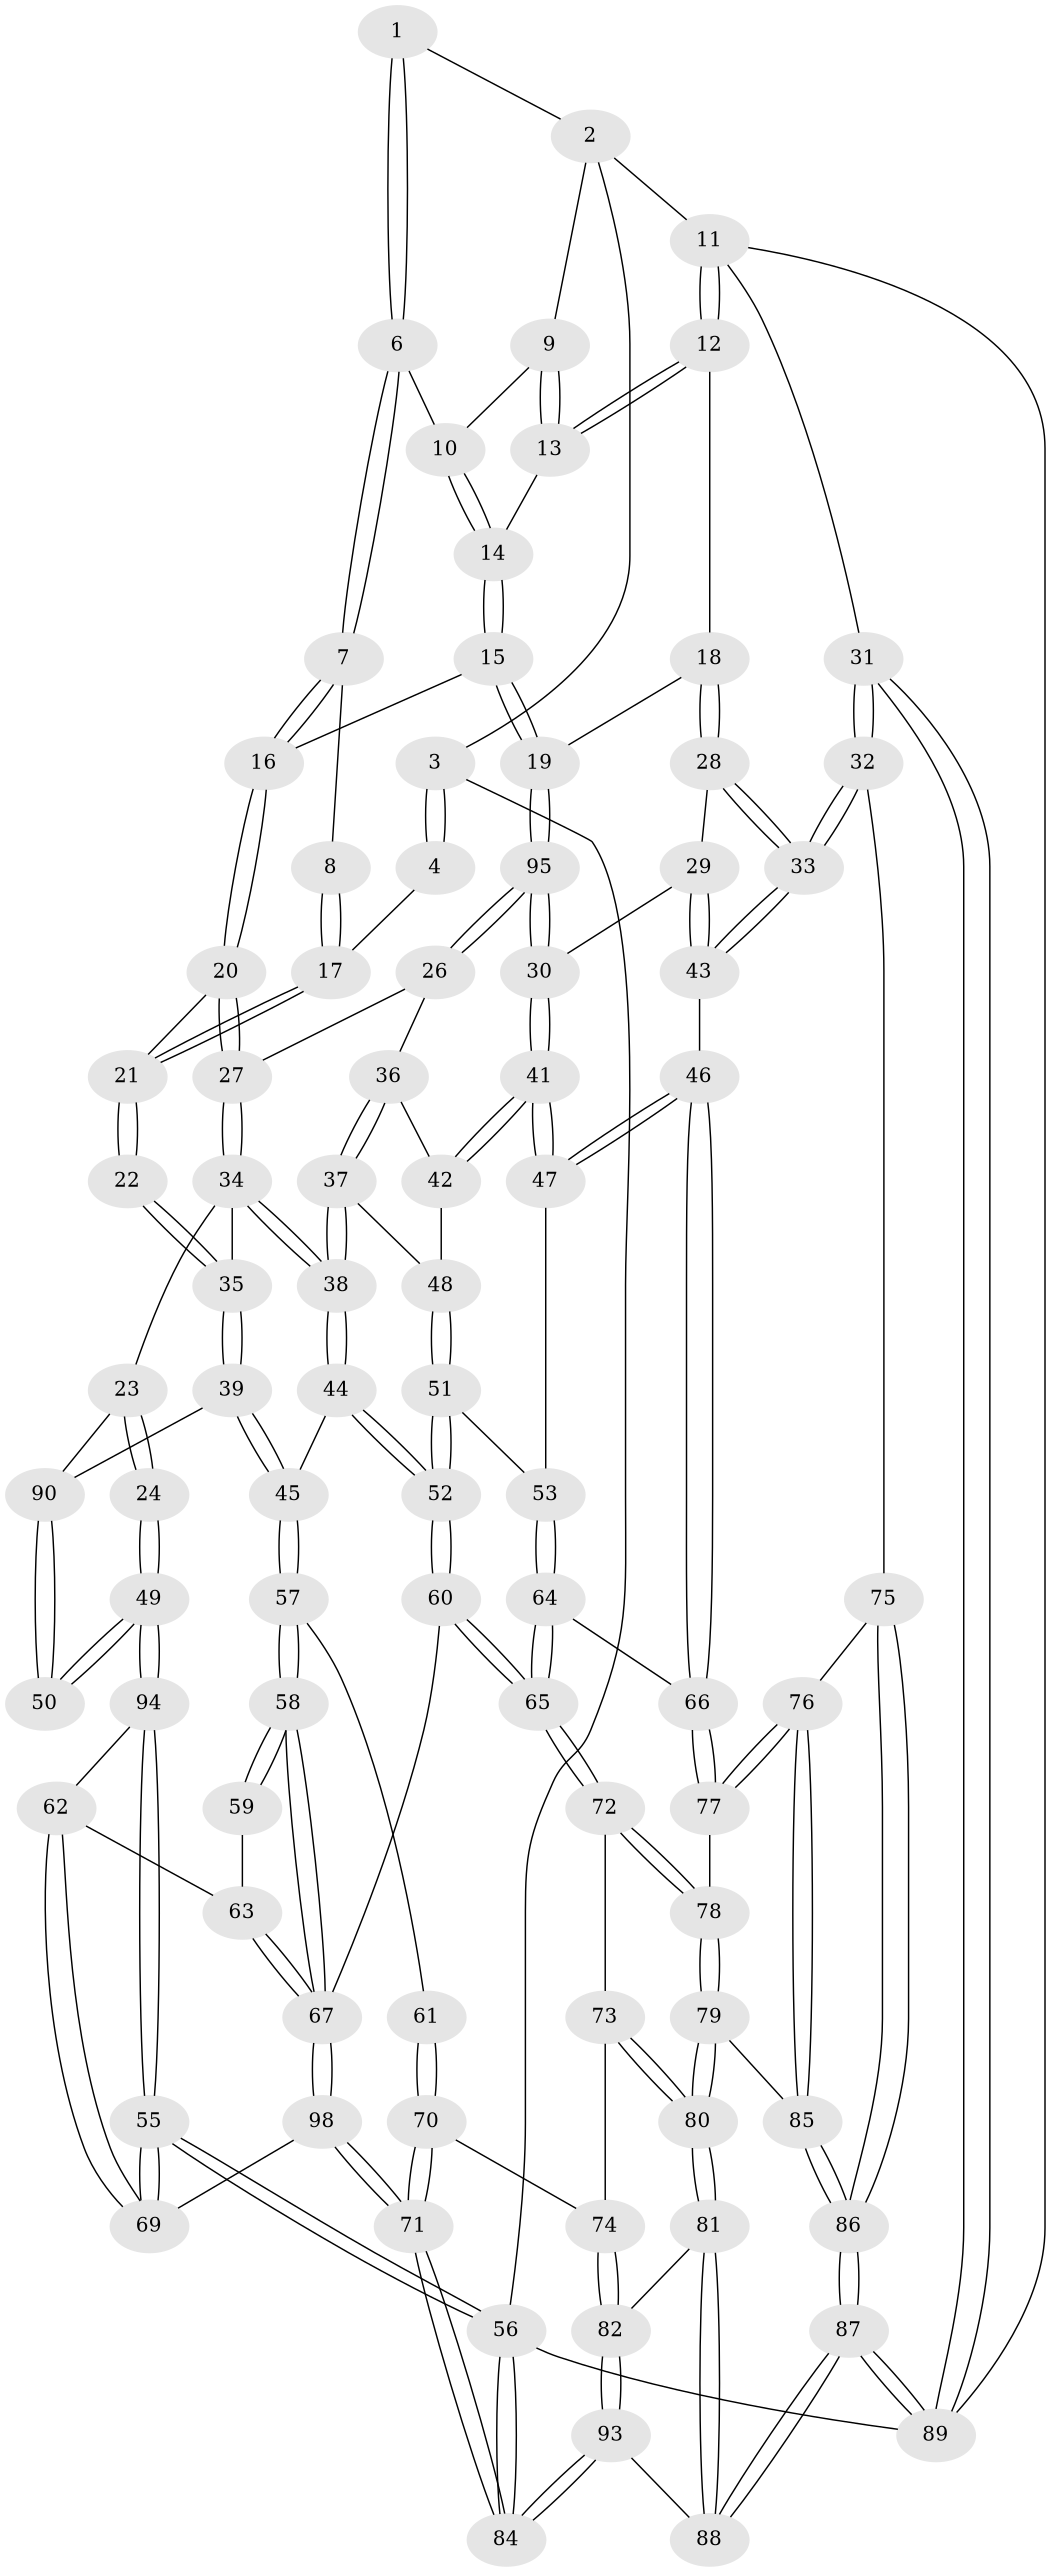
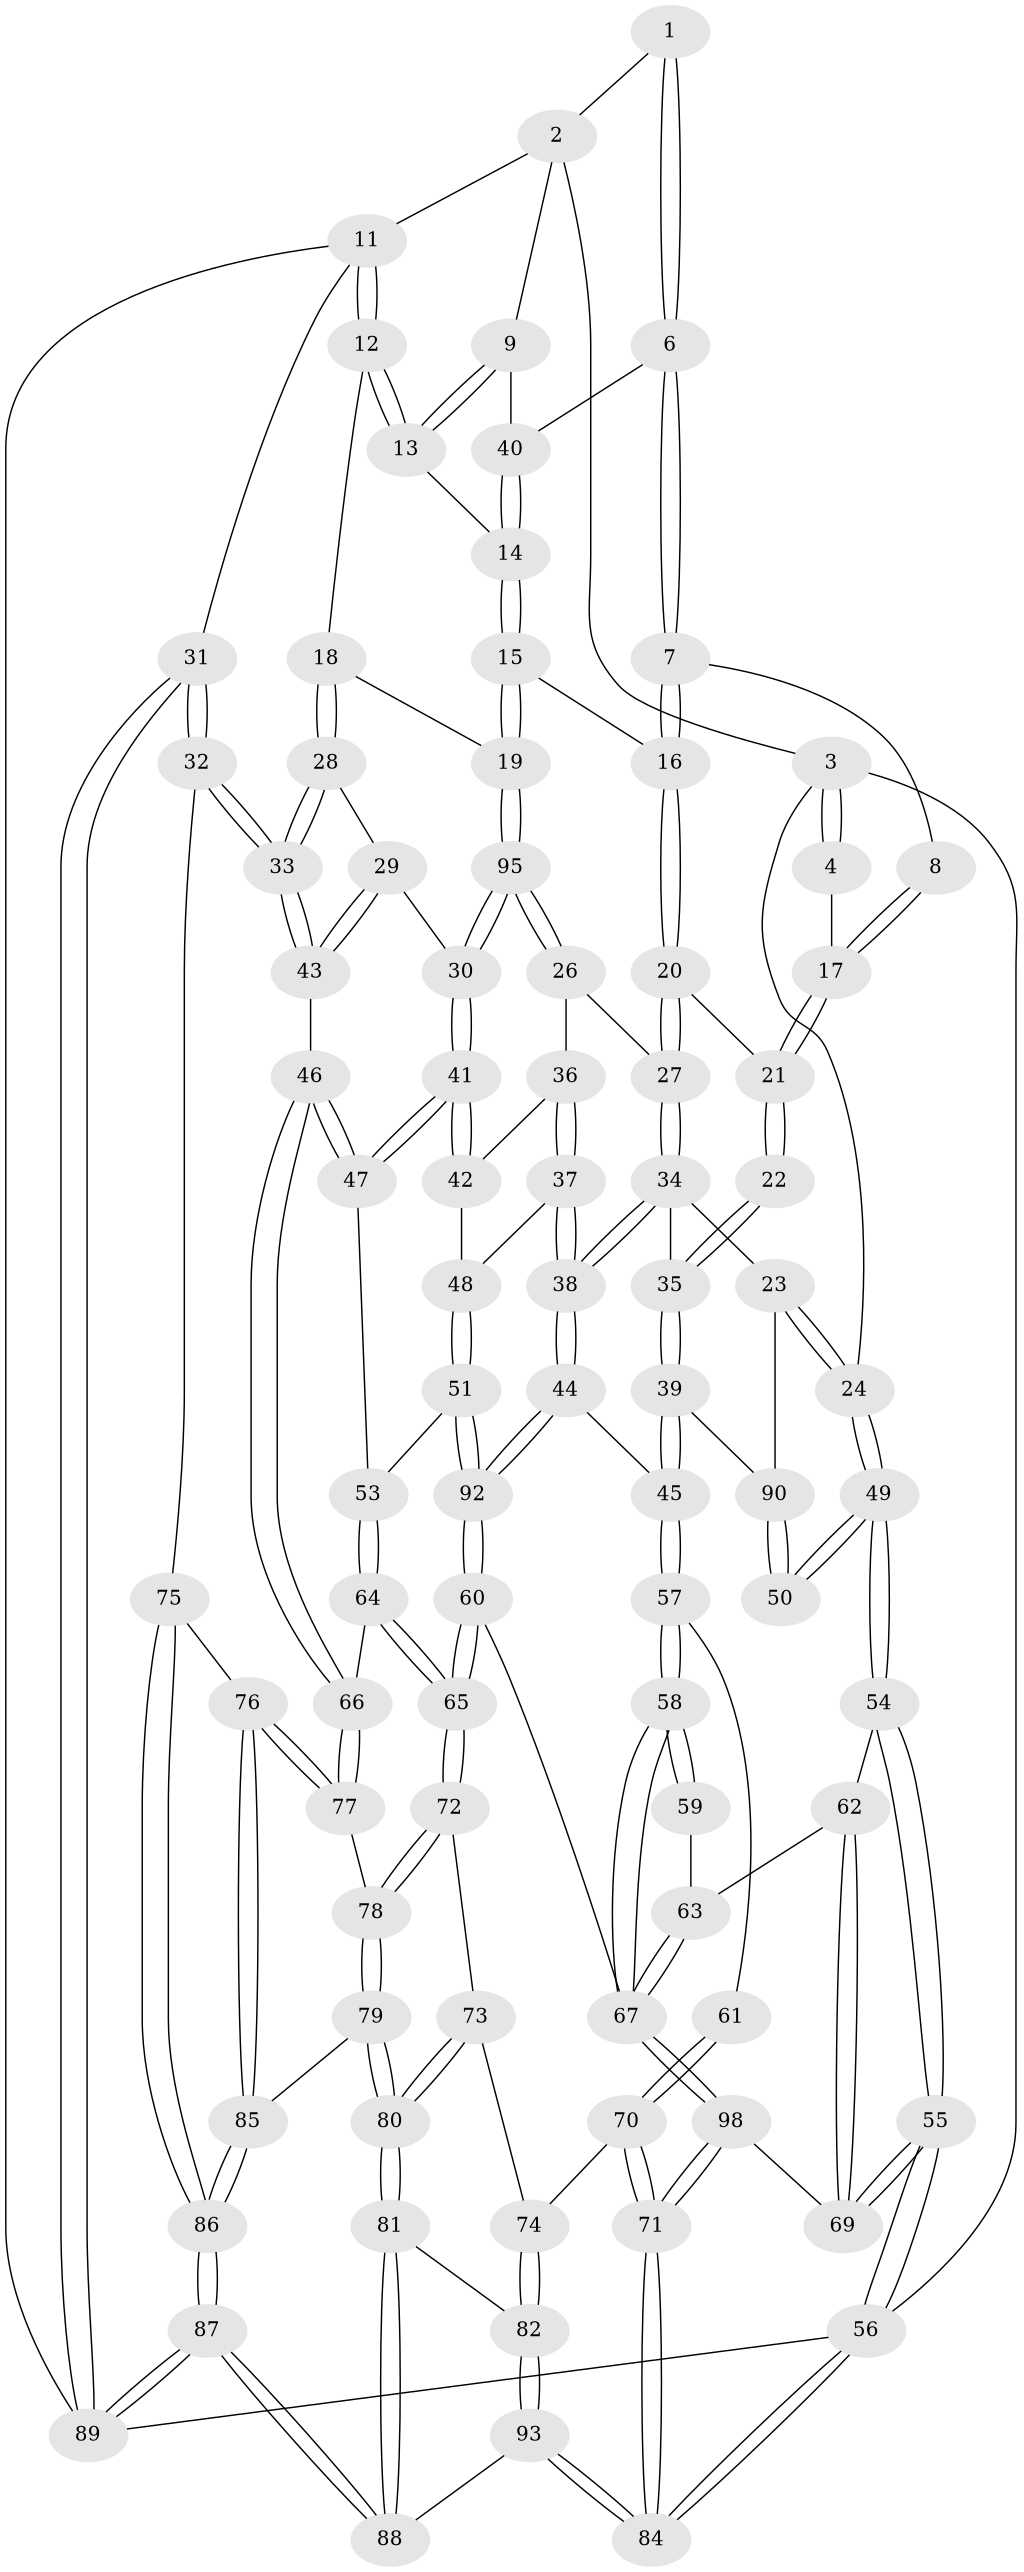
node "10": label "10" -> "40"
edge "3" -- "24": added
node "52": label "52" -> "92"
node "94": label "94" -> "54"
